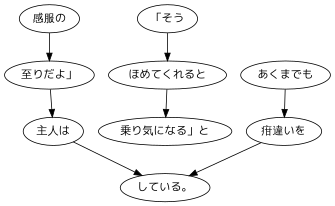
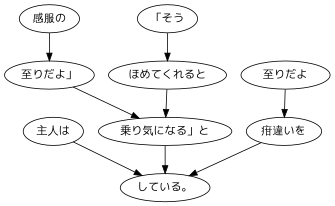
node "あくまでも": label "あくまでも" -> "至りだよ"
edge "至りだよ」" -> "主人は": now "至りだよ」" -> "乗り気になる」と"
edge "乗り気になる」と" -> "している。": added
